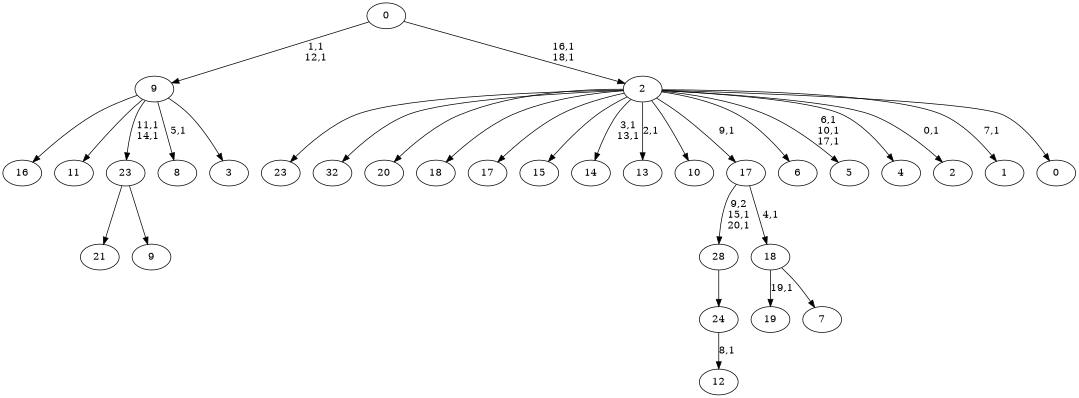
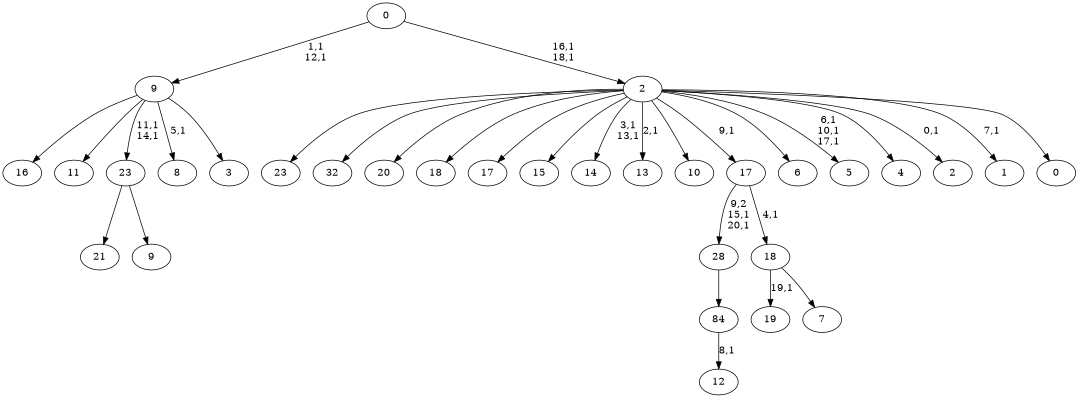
node "24": label "24" -> "84"
